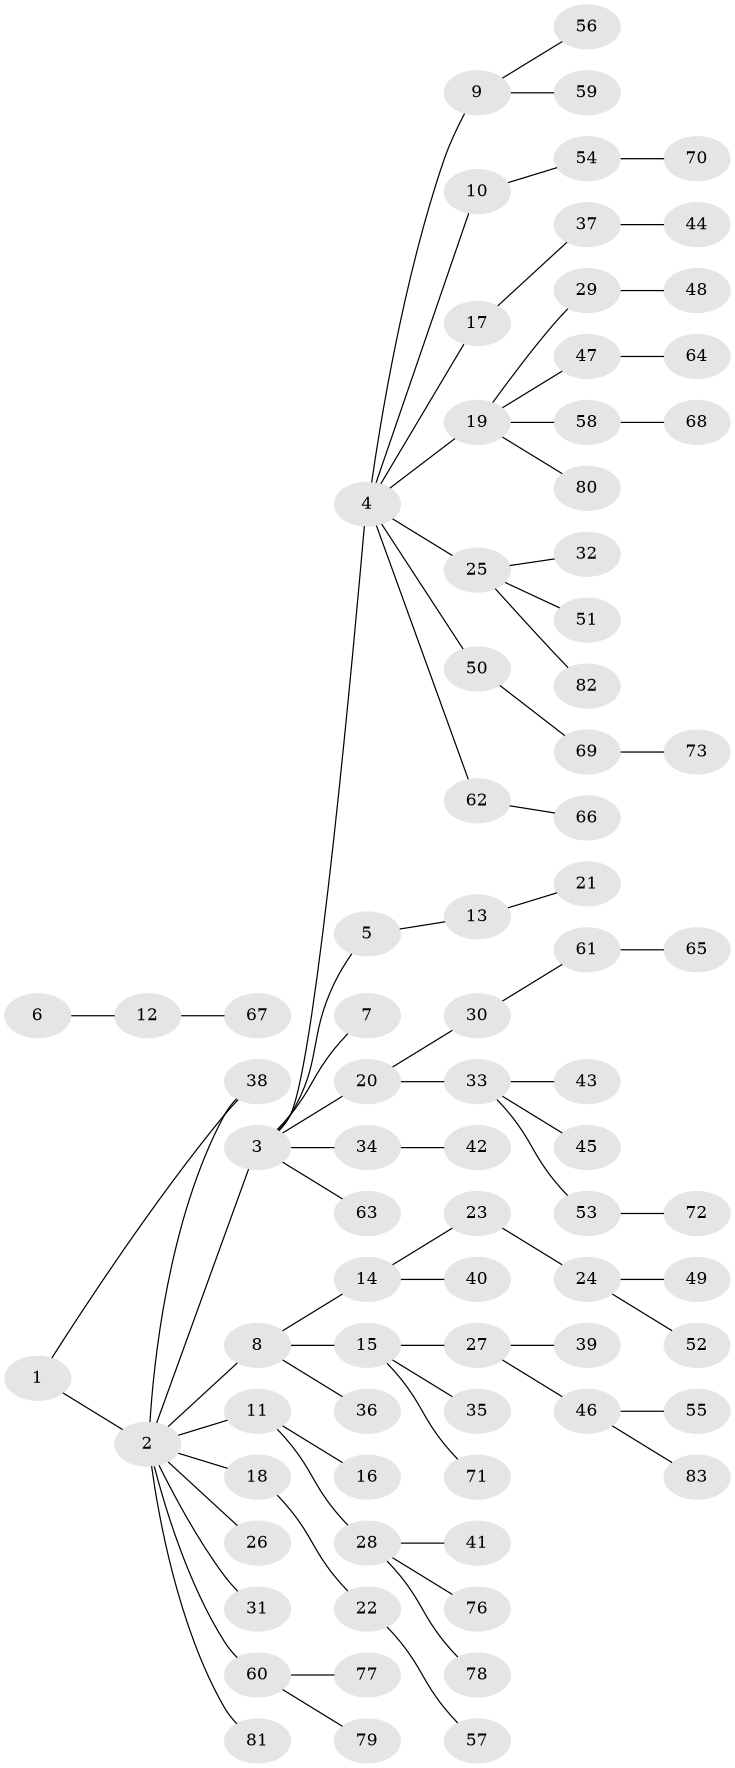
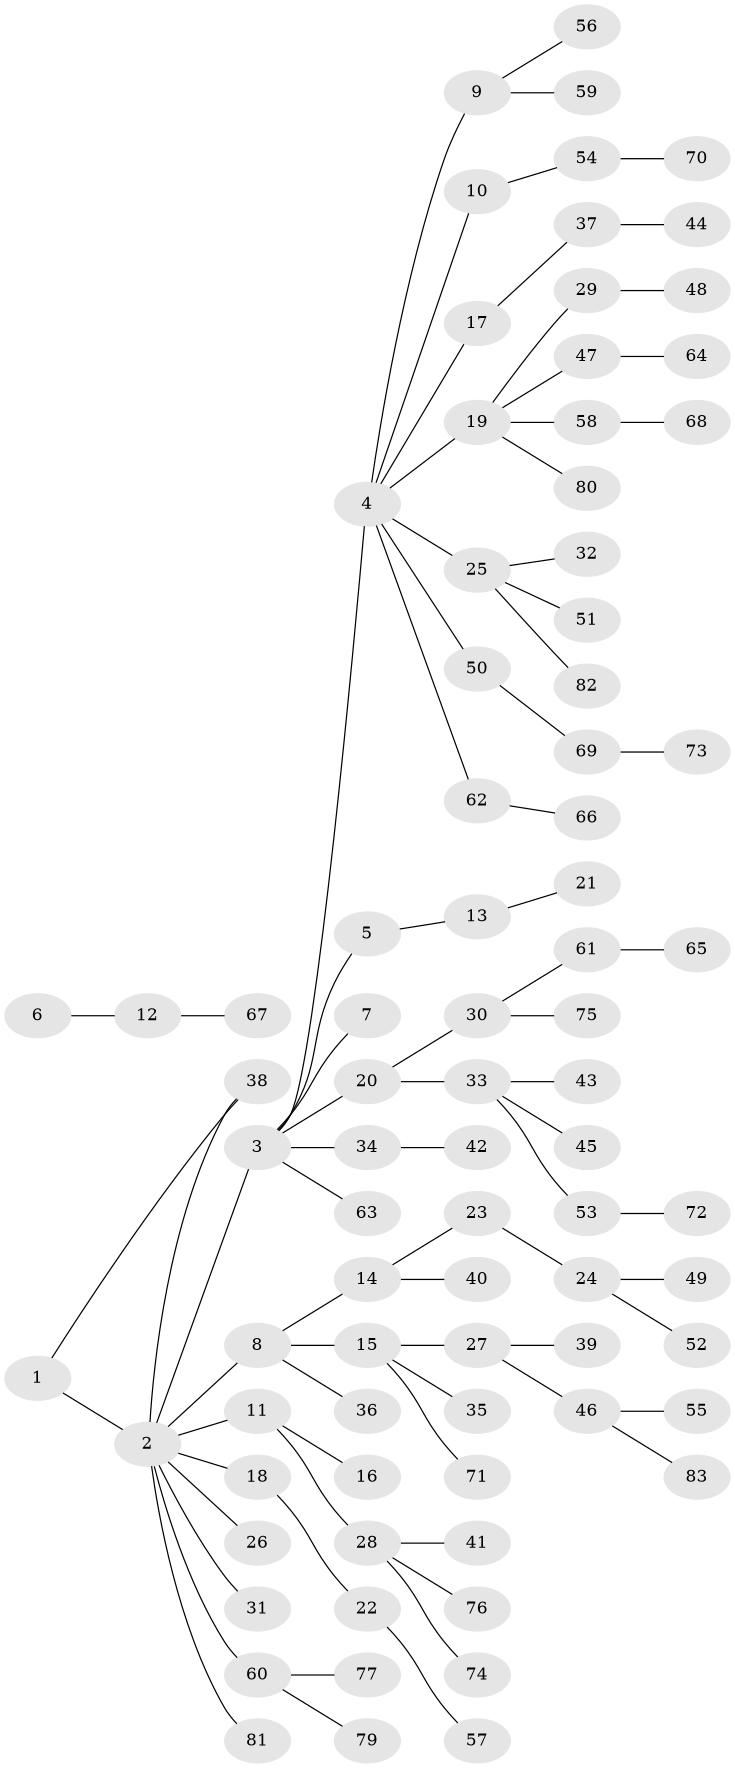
node "75": added
node "78": label "78" -> "74"
